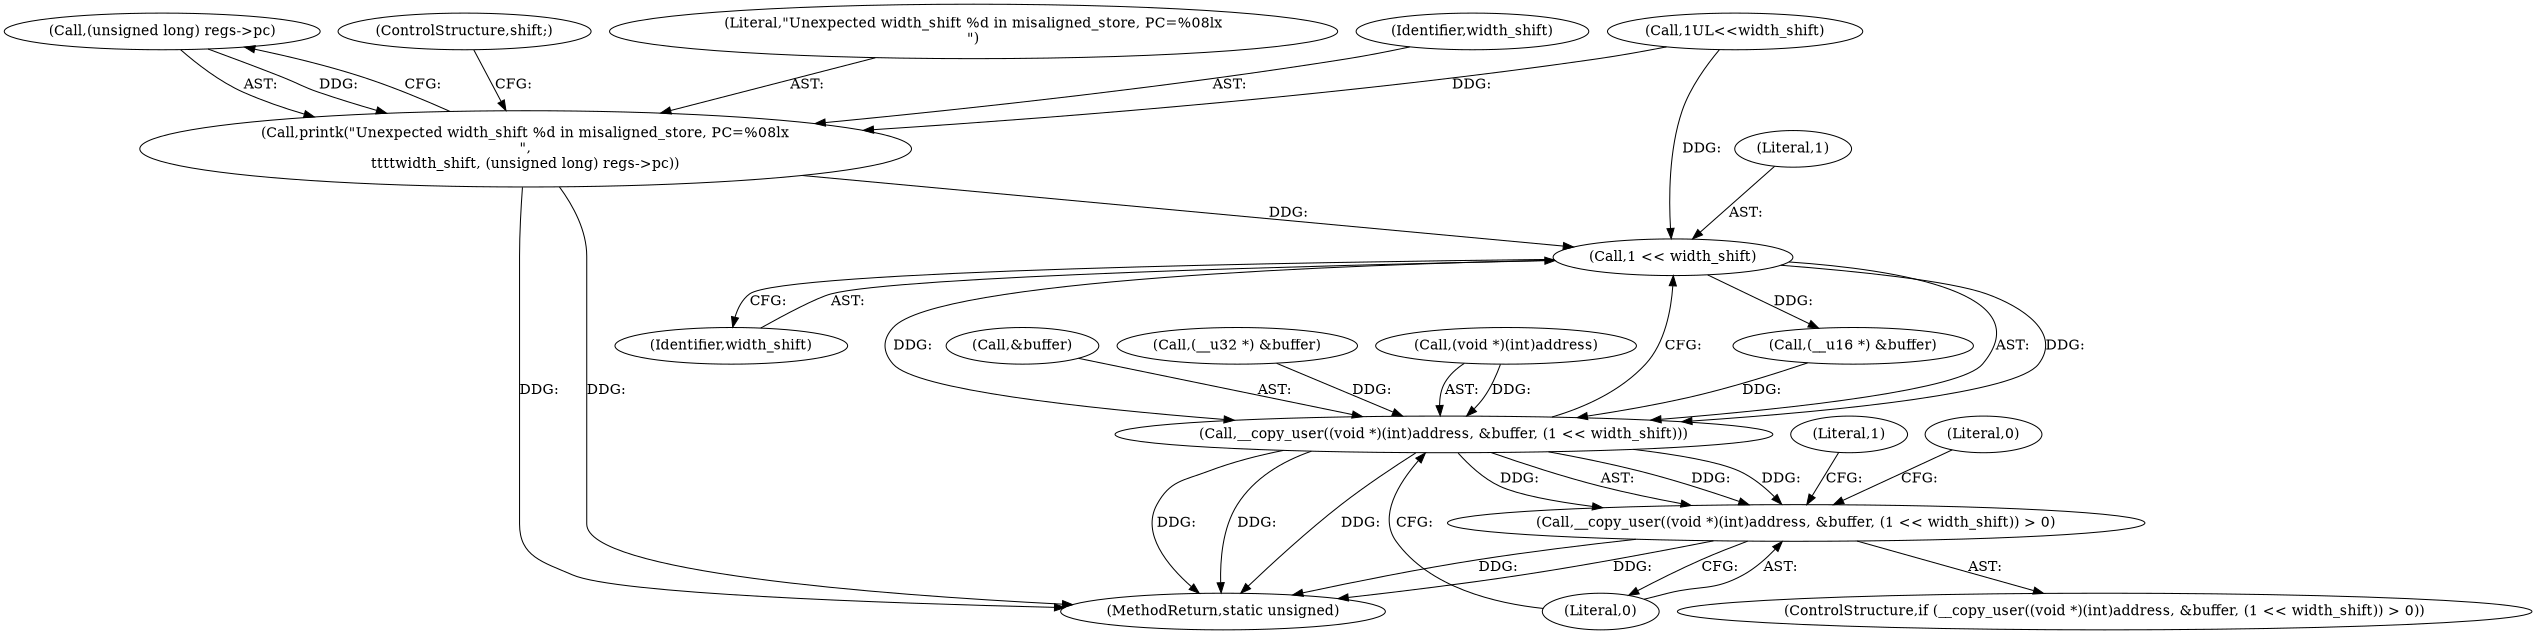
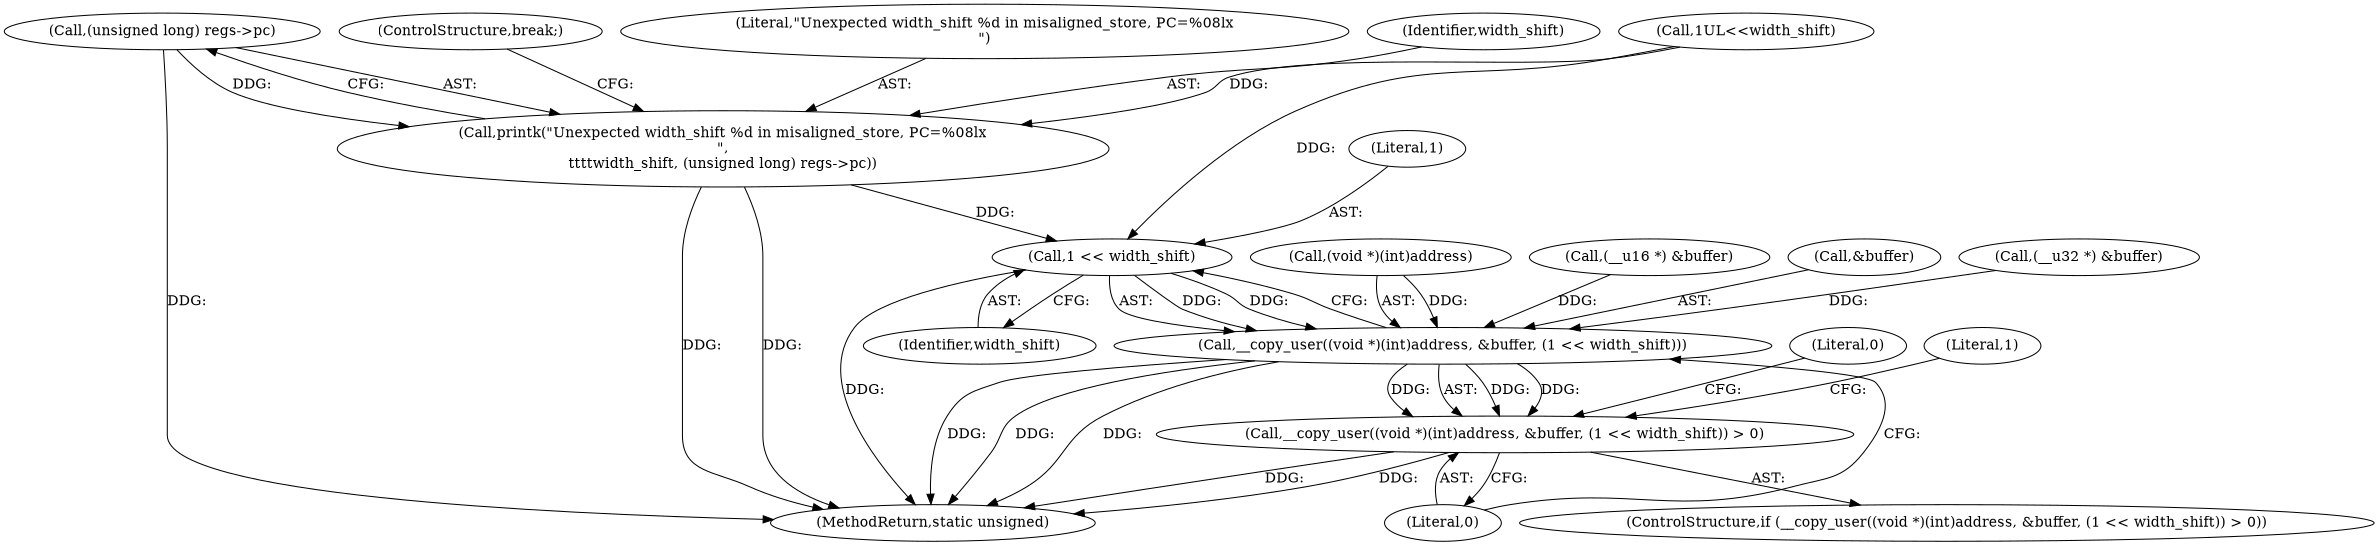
node "(ControlStructure,shift;)": label "(ControlStructure,shift;)" -> "(ControlStructure,break;)"
edge "(Call,1 << width_shift)" -> "(Call,(__u16 *) &buffer)": now "(Call,1 << width_shift)" -> "(MethodReturn,static unsigned)"
edge "(Call,(unsigned long) regs->pc)" -> "(MethodReturn,static unsigned)": added, label "DDG:"
